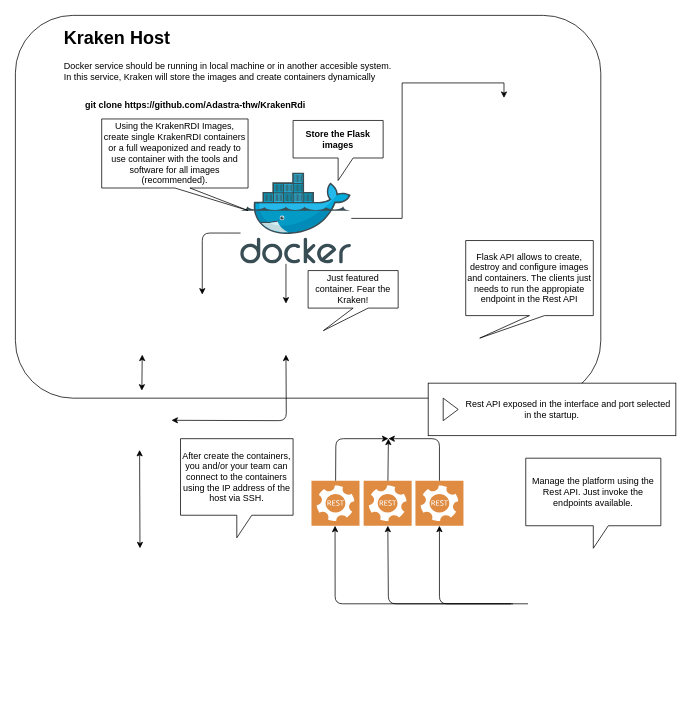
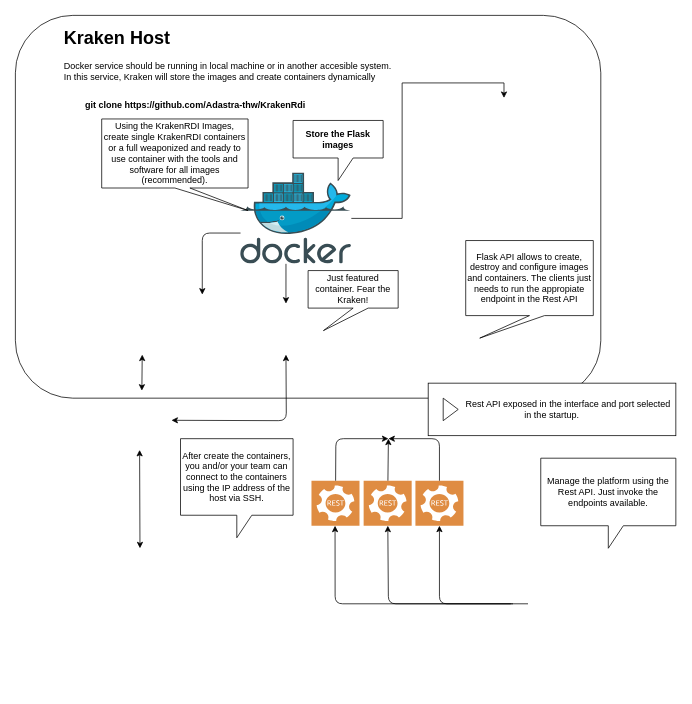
node "Manage the platform using the Rest API. Just invoke the endpoints available.": moved (593, 503) -> (608, 503)
